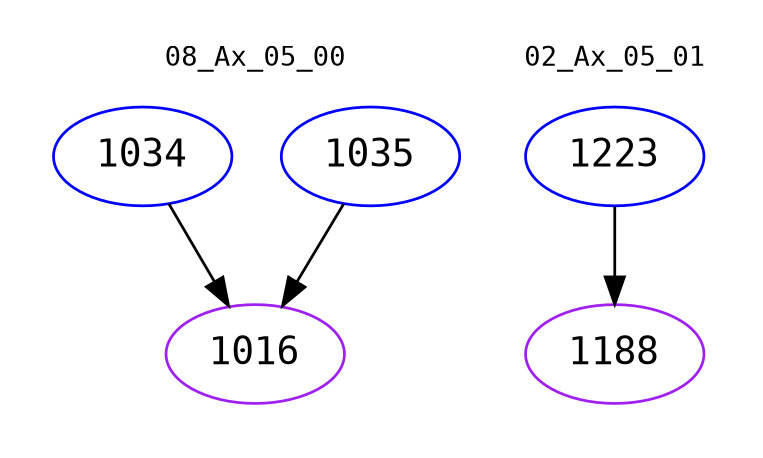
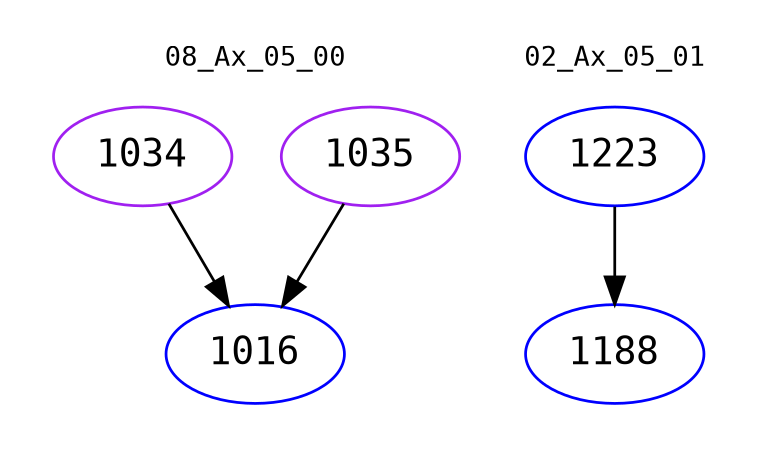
node "1034": color blue -> purple
node "1035": color blue -> purple
node "1016": color purple -> blue
node "1188": color purple -> blue
